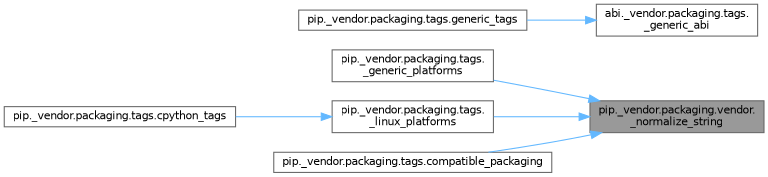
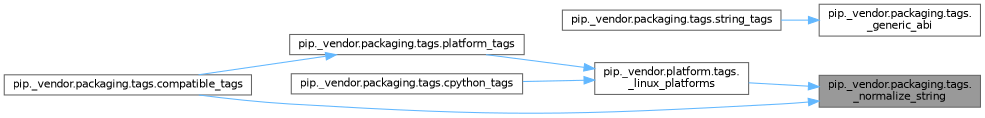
node "pip._vendor.packaging.tags.generic_tags": label "pip._vendor.packaging.tags.generic_tags" -> "pip._vendor.packaging.tags.string_tags"
node "abi._vendor.packaging.tags. _generic_abi": label "abi._vendor.packaging.tags. _generic_abi" -> "pip._vendor.packaging.tags. _generic_abi"
node "pip._vendor.packaging.tags.platform_tags": added
node "pip._vendor.packaging.tags. _generic_platforms": removed
node "pip._vendor.packaging.tags. _linux_platforms": label "pip._vendor.packaging.tags. _linux_platforms" -> "pip._vendor.platform.tags. _linux_platforms"
node "pip._vendor.packaging.vendor. _normalize_string": label "pip._vendor.packaging.vendor. _normalize_string" -> "pip._vendor.packaging.tags. _normalize_string"
node "pip._vendor.packaging.tags.compatible_packaging": label "pip._vendor.packaging.tags.compatible_packaging" -> "pip._vendor.packaging.tags.compatible_tags"
